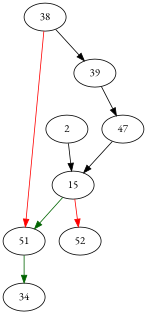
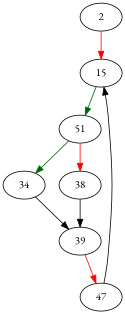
edge "39" -> "47": color black -> red
edge "38" -> "51": reversed
edge "2" -> "15": color black -> red
edge "34" -> "39": added
node "52": removed
